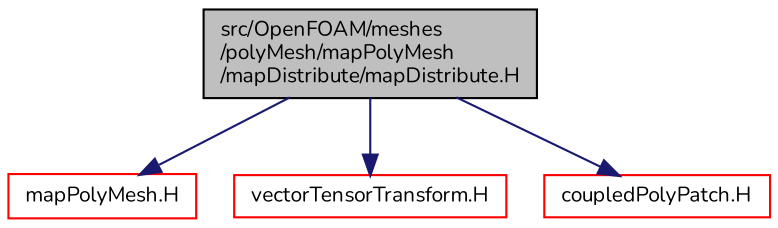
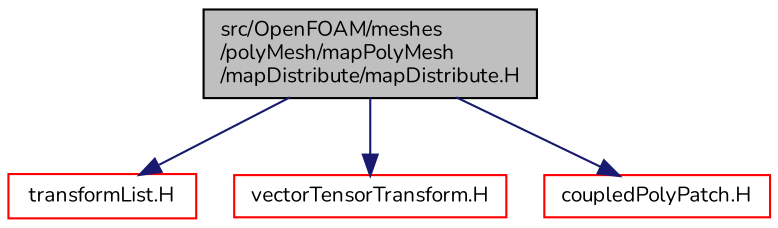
node "mapPolyMesh.H": label "mapPolyMesh.H" -> "transformList.H"
